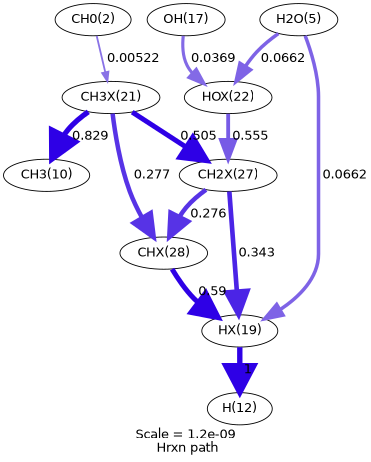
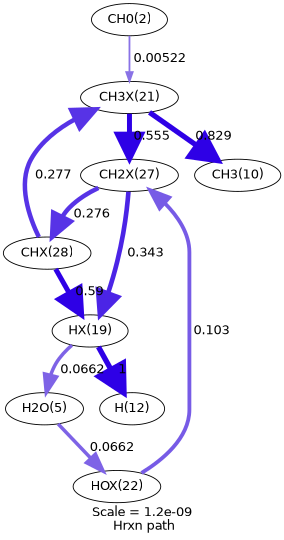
node "OH(17)": removed
edge "CH3X(21)" -> "CH2X(27)": label " 0.505" -> " 0.555"
edge "HOX(22)" -> "CH2X(27)": label " 0.555" -> " 0.103"
edge "CH3X(21)" -> "CHX(28)": reversed
edge "H2O(5)" -> "HX(19)": reversed
